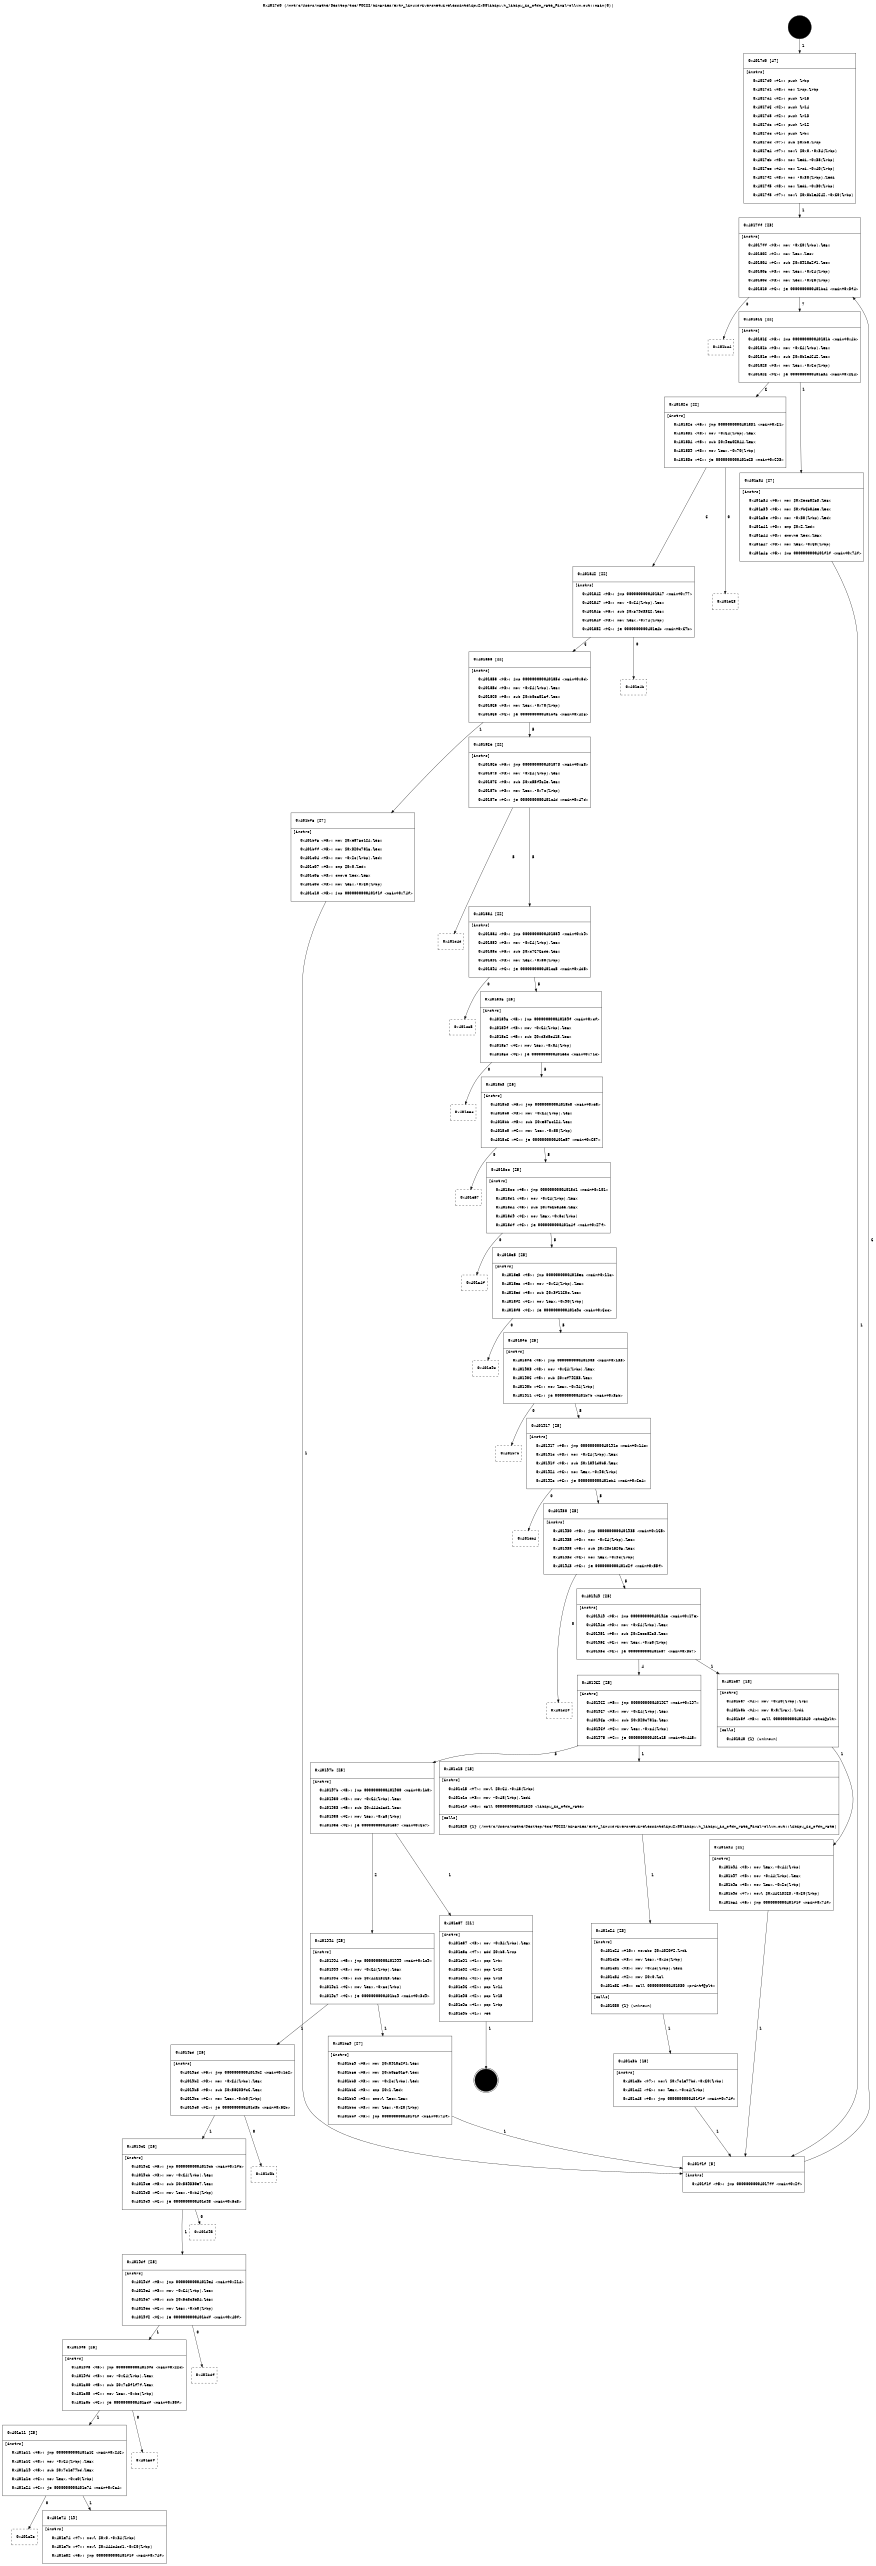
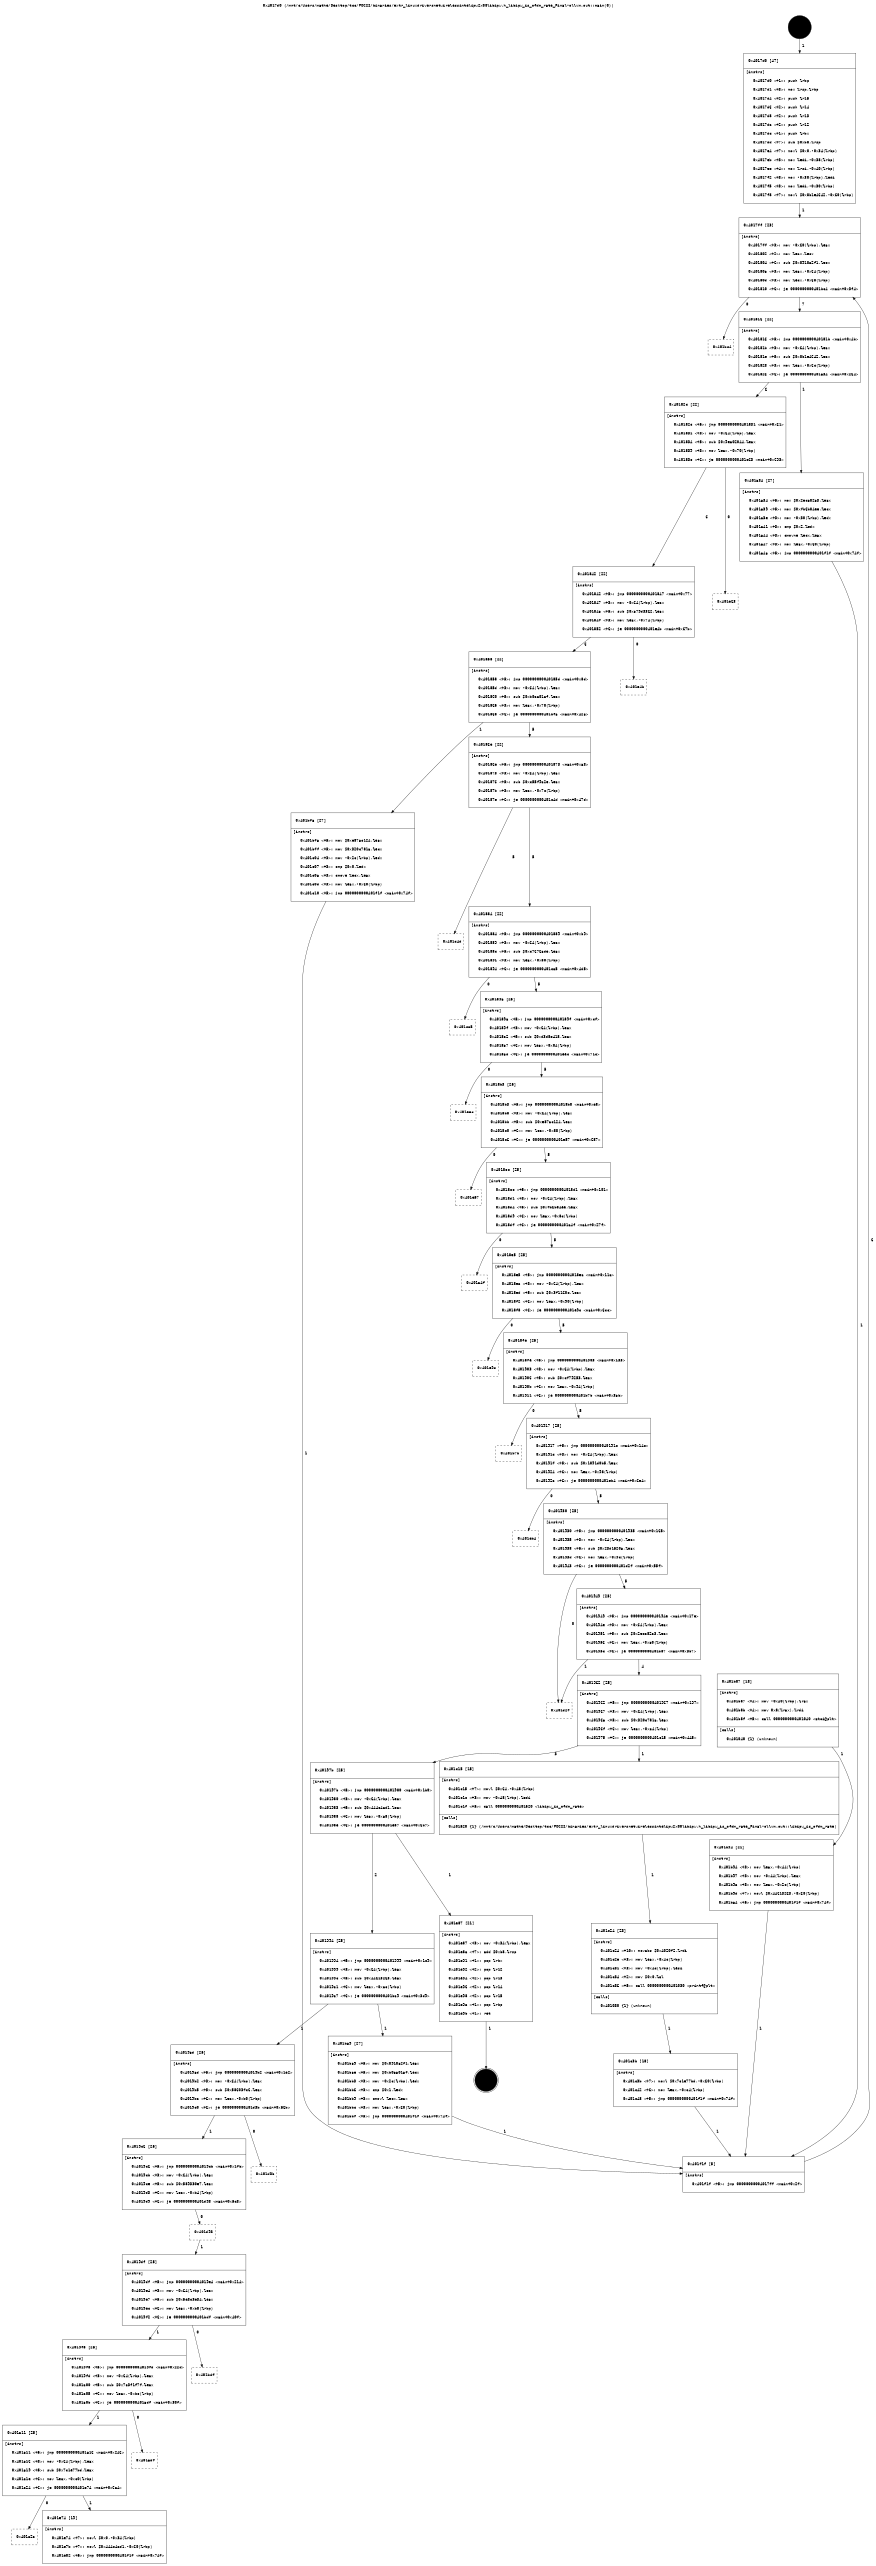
edge "0x401949 [25]" -> "0x401b87 [13]": now "0x401949 [25]" -> "0x401d2f"
edge "0x4019c6 [25]" -> "0x4019df [25]": now "0x401d93" -> "0x4019df [25]"
